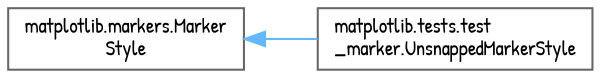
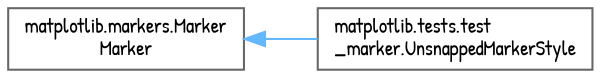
node "matplotlib.markers.Marker Style": label "matplotlib.markers.Marker Style" -> "matplotlib.markers.Marker Marker"
